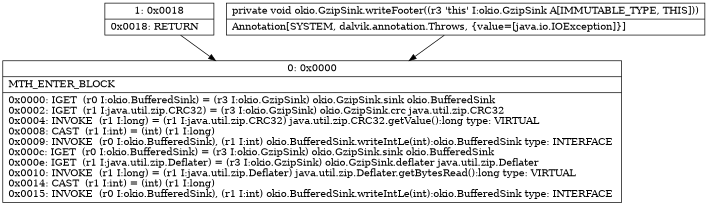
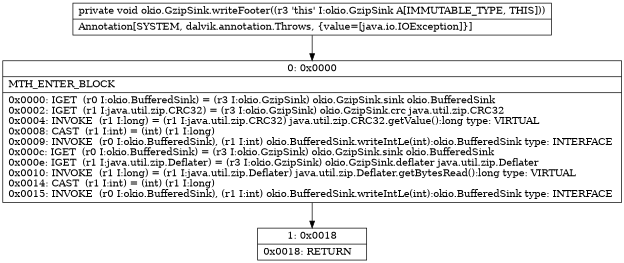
edge "1: 0x0018" -> "0: 0x0000": reversed
